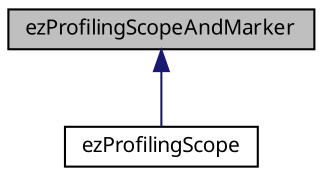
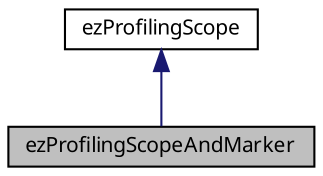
edge "ezProfilingScope" -> "ezProfilingScopeAndMarker": reversed
